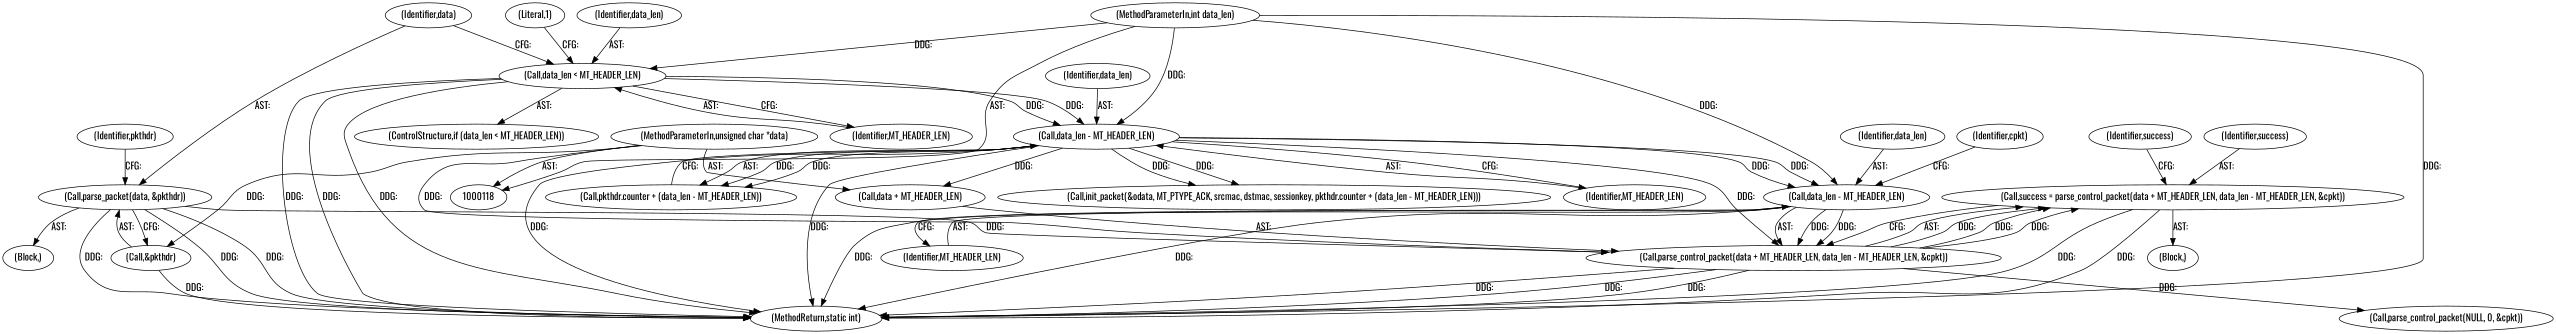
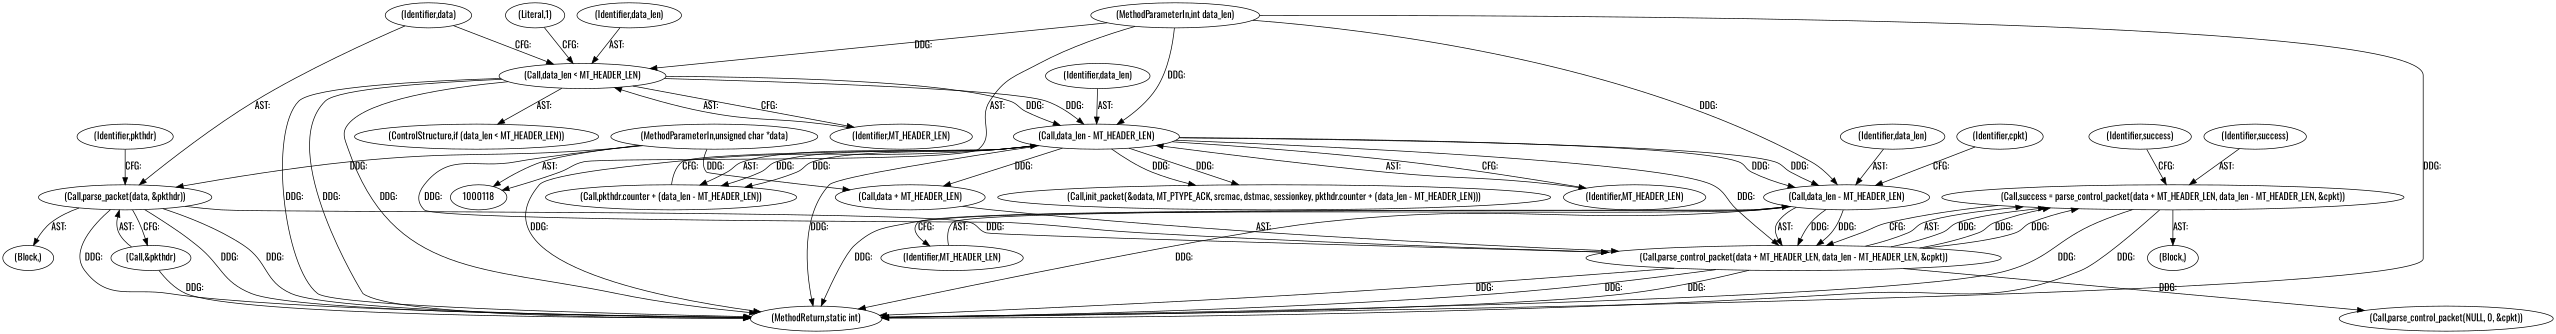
edge "(MethodParameterIn,unsigned char *data)" -> "(Call,&pkthdr)": now "(MethodParameterIn,unsigned char *data)" -> "(Call,parse_packet(data, &pkthdr))"
edge "(MethodParameterIn,unsigned char *data)" -> "(Call,data + MT_HEADER_LEN)": label "AST: " -> "DDG: "
